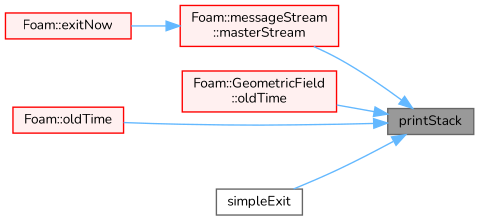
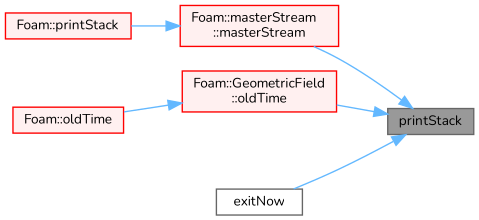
node "Foam::exitNow": label "Foam::exitNow" -> "Foam::printStack"
node "Foam::messageStream ::masterStream": label "Foam::messageStream ::masterStream" -> "Foam::masterStream ::masterStream"
edge "Foam::oldTime" -> "printStack": now "Foam::oldTime" -> "Foam::GeometricField ::oldTime"
node "simpleExit": label "simpleExit" -> "exitNow"
